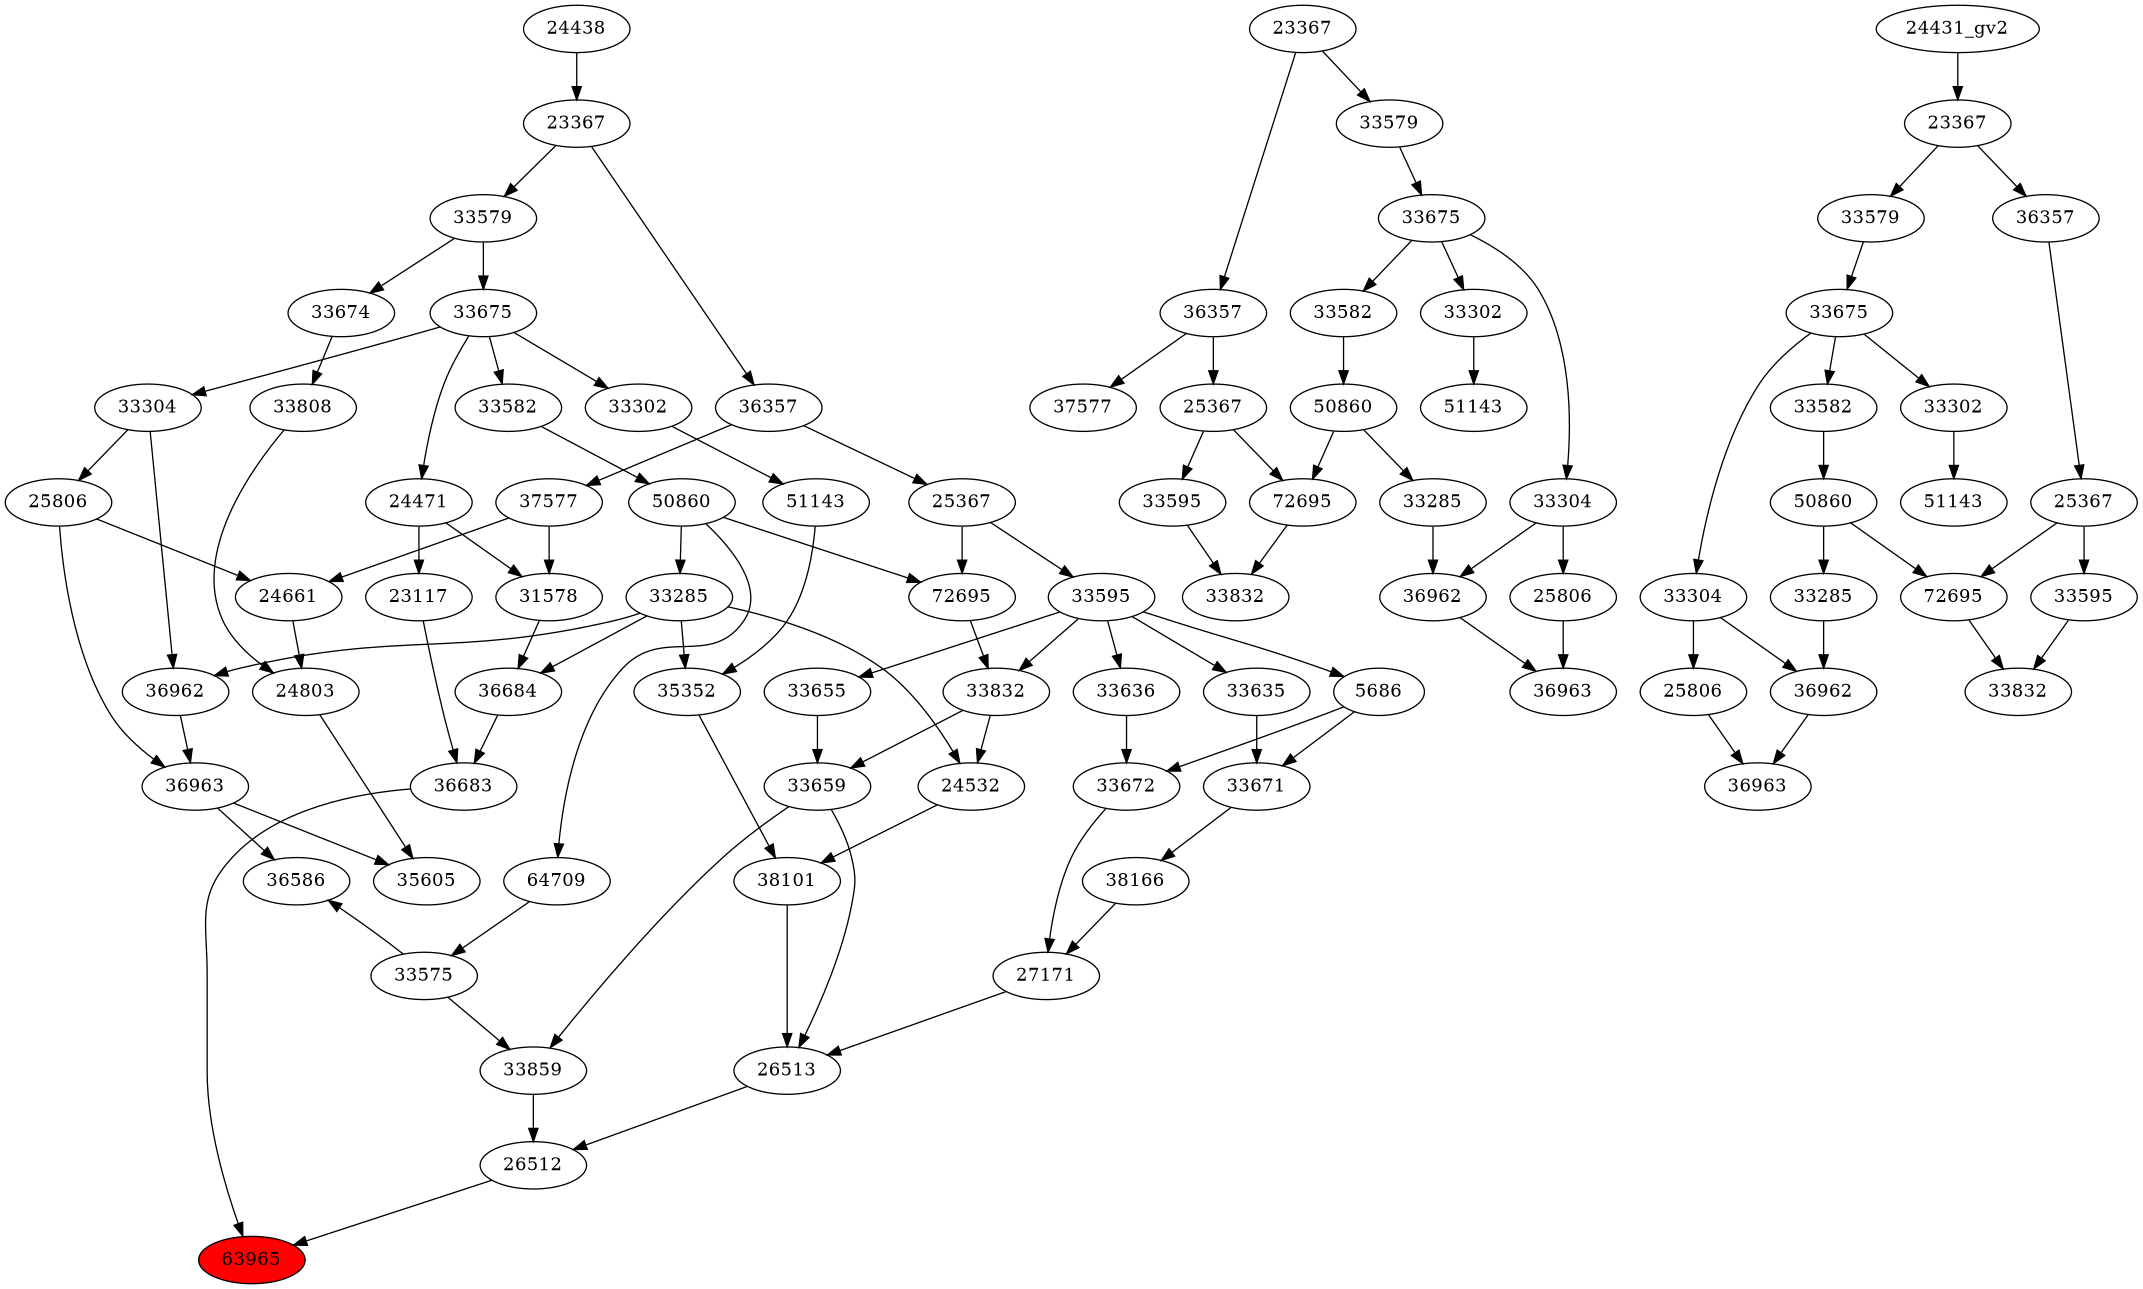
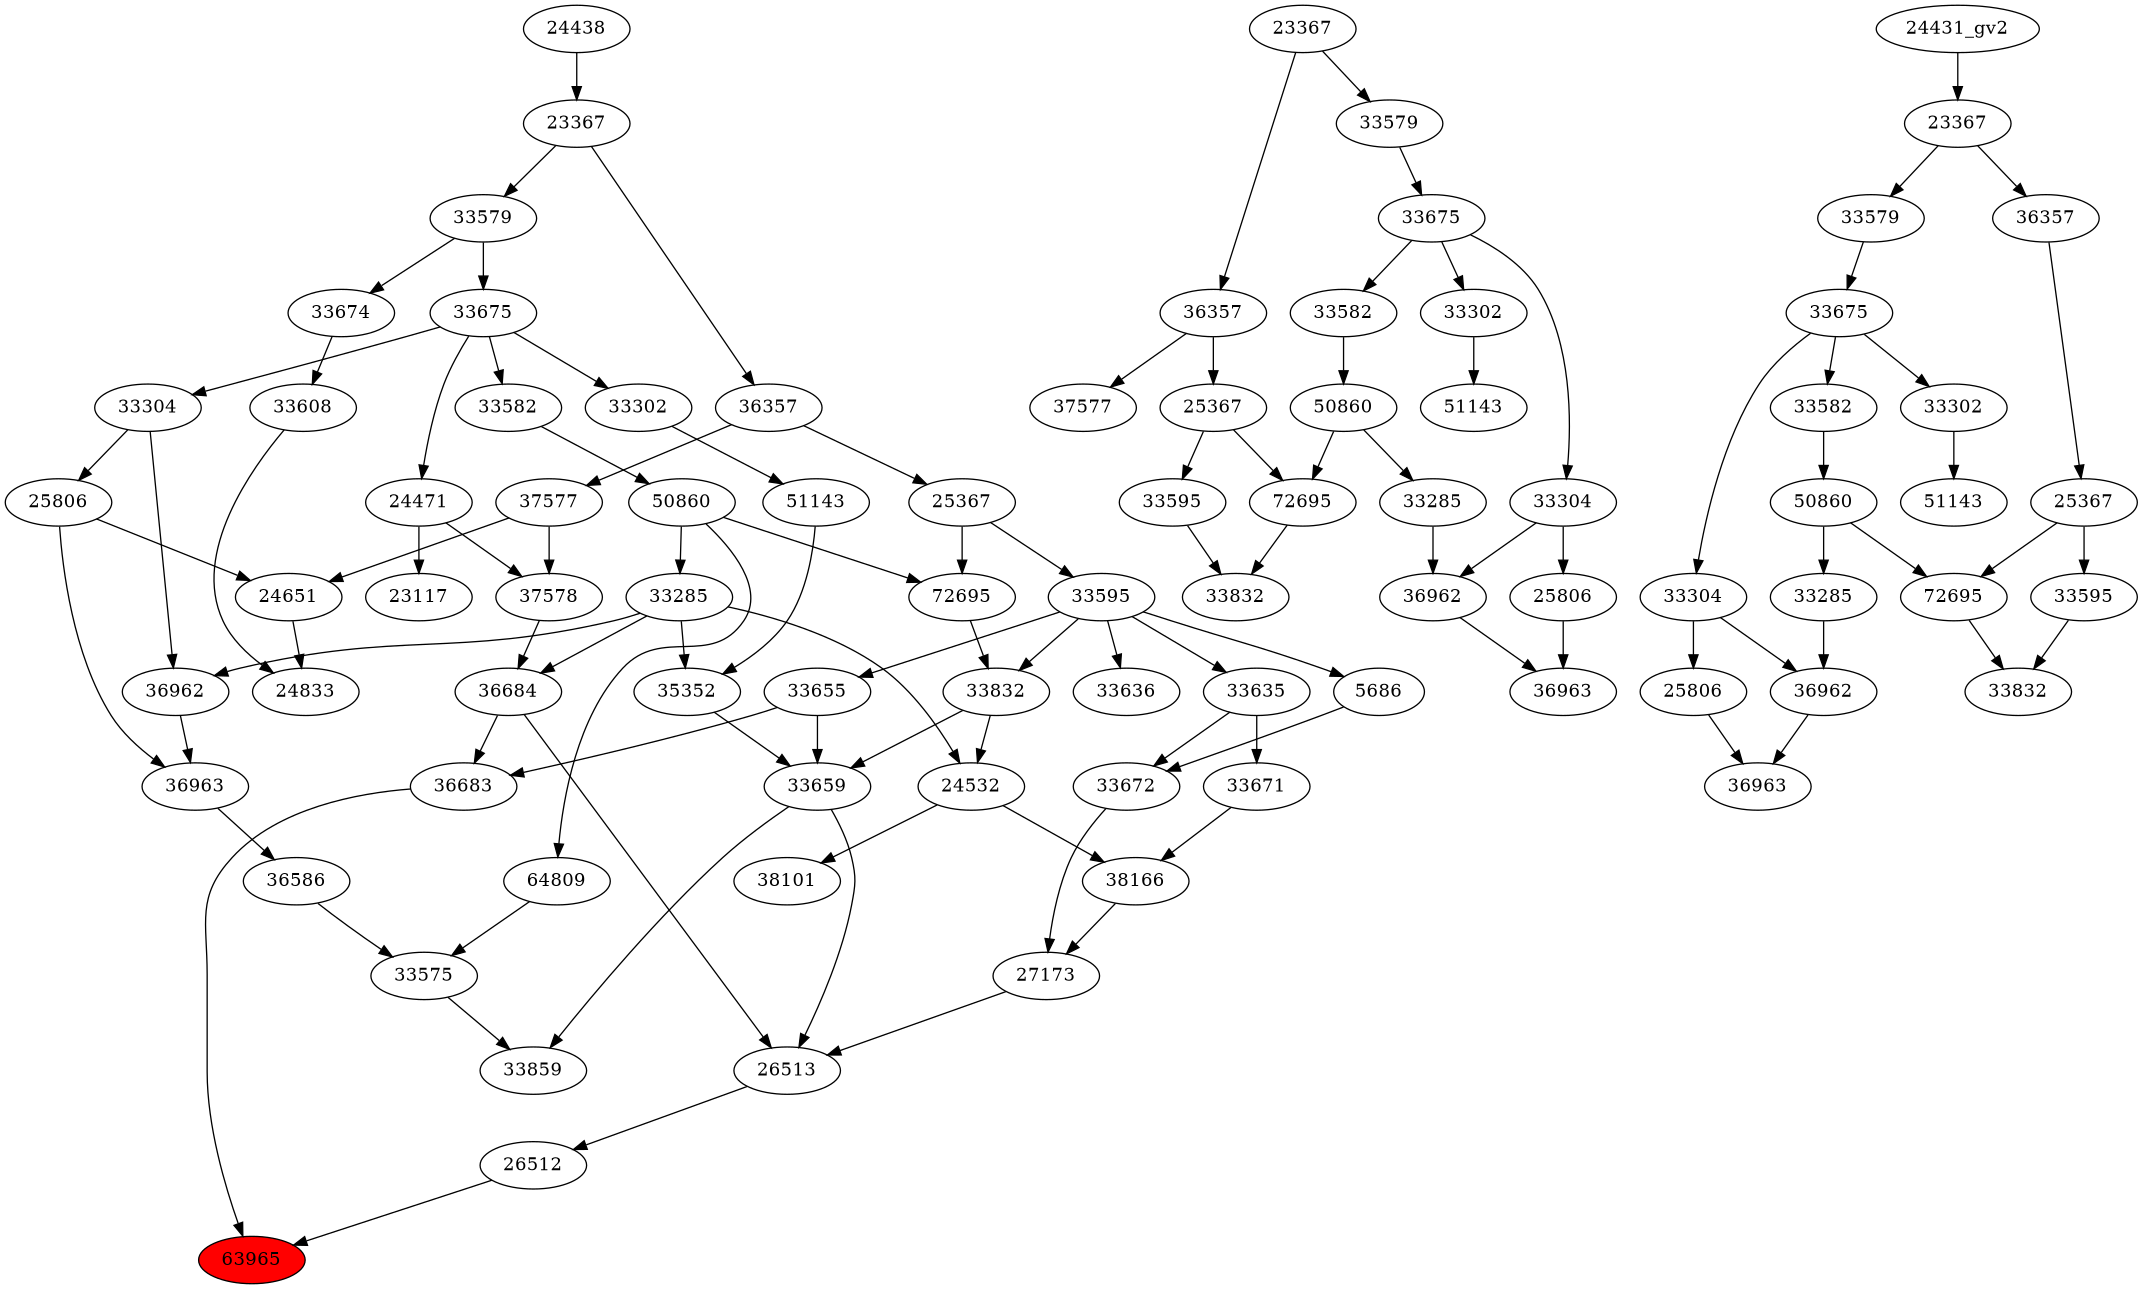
node "33808": label "33808" -> "33608"
node "24661": label "24661" -> "24651"
node "31578": label "31578" -> "37578"
edge "23117" -> "36683": now "33655" -> "36683"
node "24803": label "24803" -> "24833"
edge "33636" -> "33672": now "33635" -> "33672"
edge "5686" -> "33671": removed
edge "35352" -> "38101": now "35352" -> "33659"
edge "24532" -> "38166": added
node "35605": removed
node "64709": label "64709" -> "64809"
edge "33575" -> "36586": reversed
edge "38101" -> "26513": now "36684" -> "26513"
node "27171": label "27171" -> "27173"
edge "33859" -> "26512": removed
